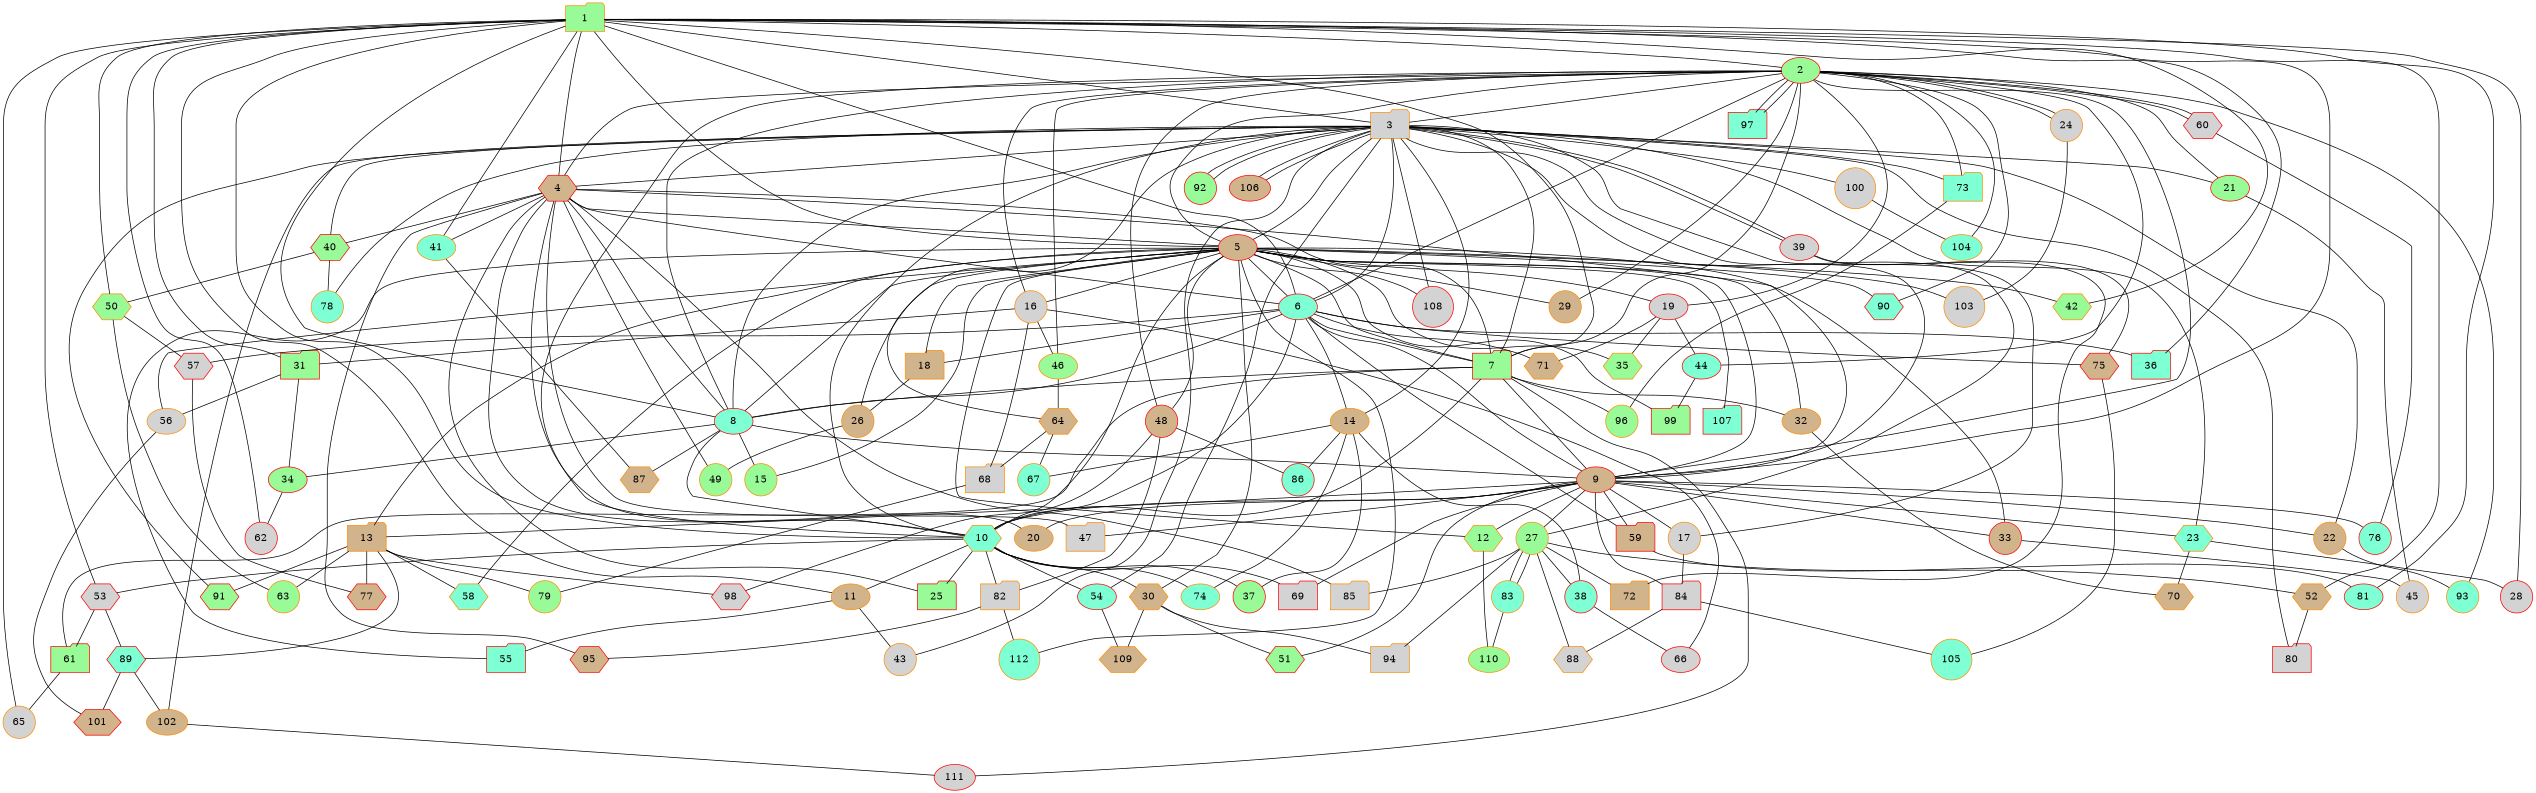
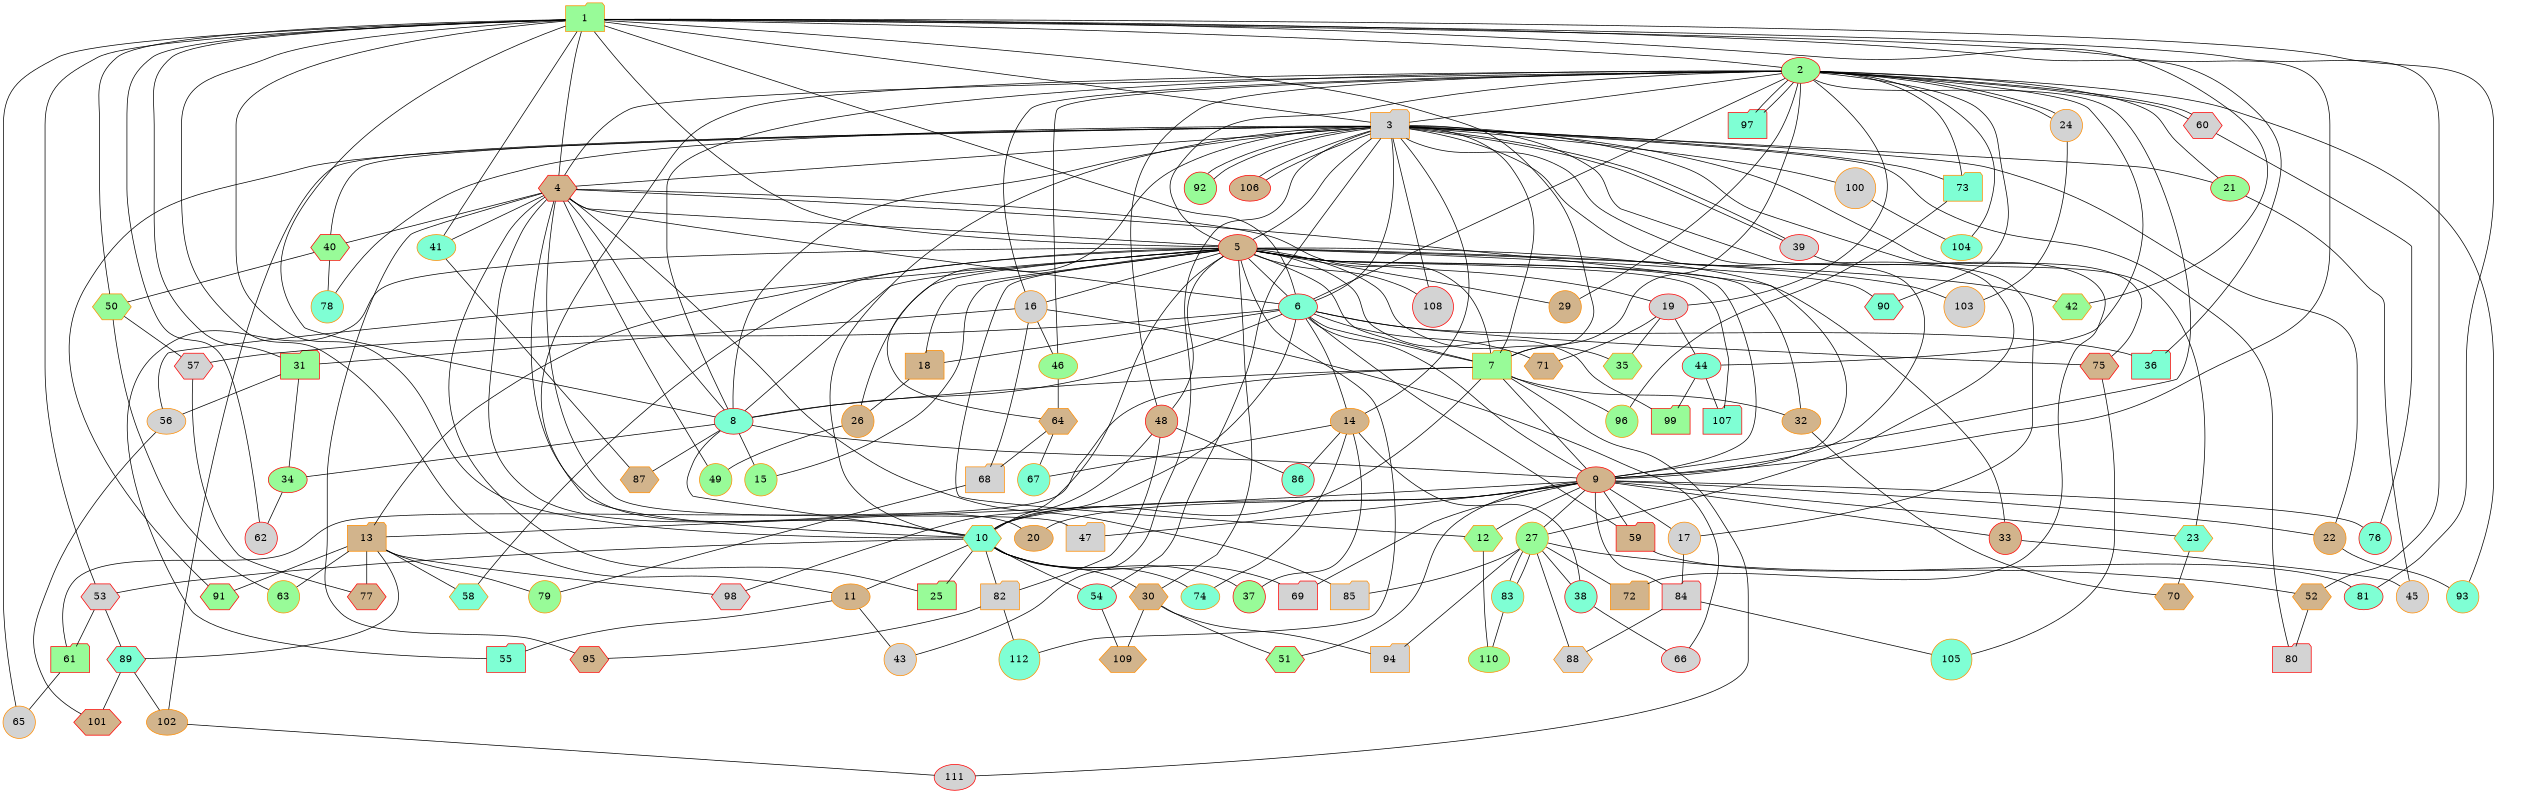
edge "39" -- "75": now "3" -- "75"
node "7": color red -> darkorange
edge "44" -- "107": added
node "28": removed
